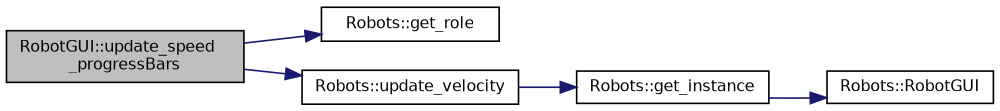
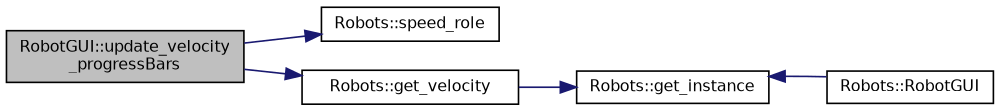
node "Robots::get_role": label "Robots::get_role" -> "Robots::speed_role"
node "RobotGUI::update_speed _progressBars": label "RobotGUI::update_speed _progressBars" -> "RobotGUI::update_velocity _progressBars"
node "Robots::update_velocity": label "Robots::update_velocity" -> "Robots::get_velocity"
edge "Robots::get_instance" -> "Robots::RobotGUI": reversed
